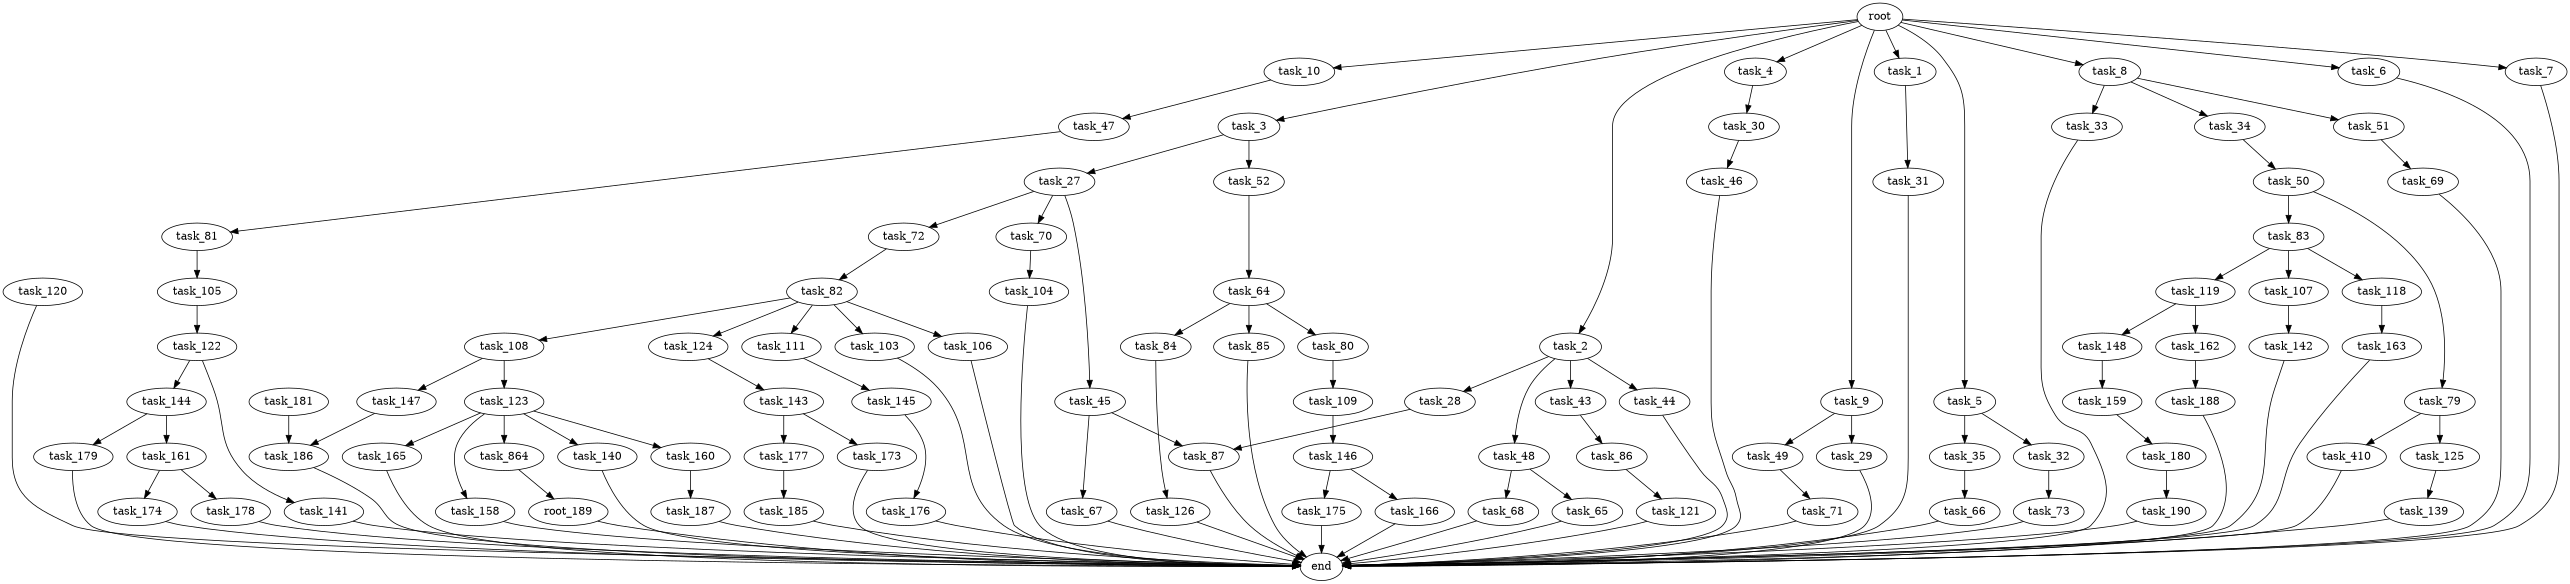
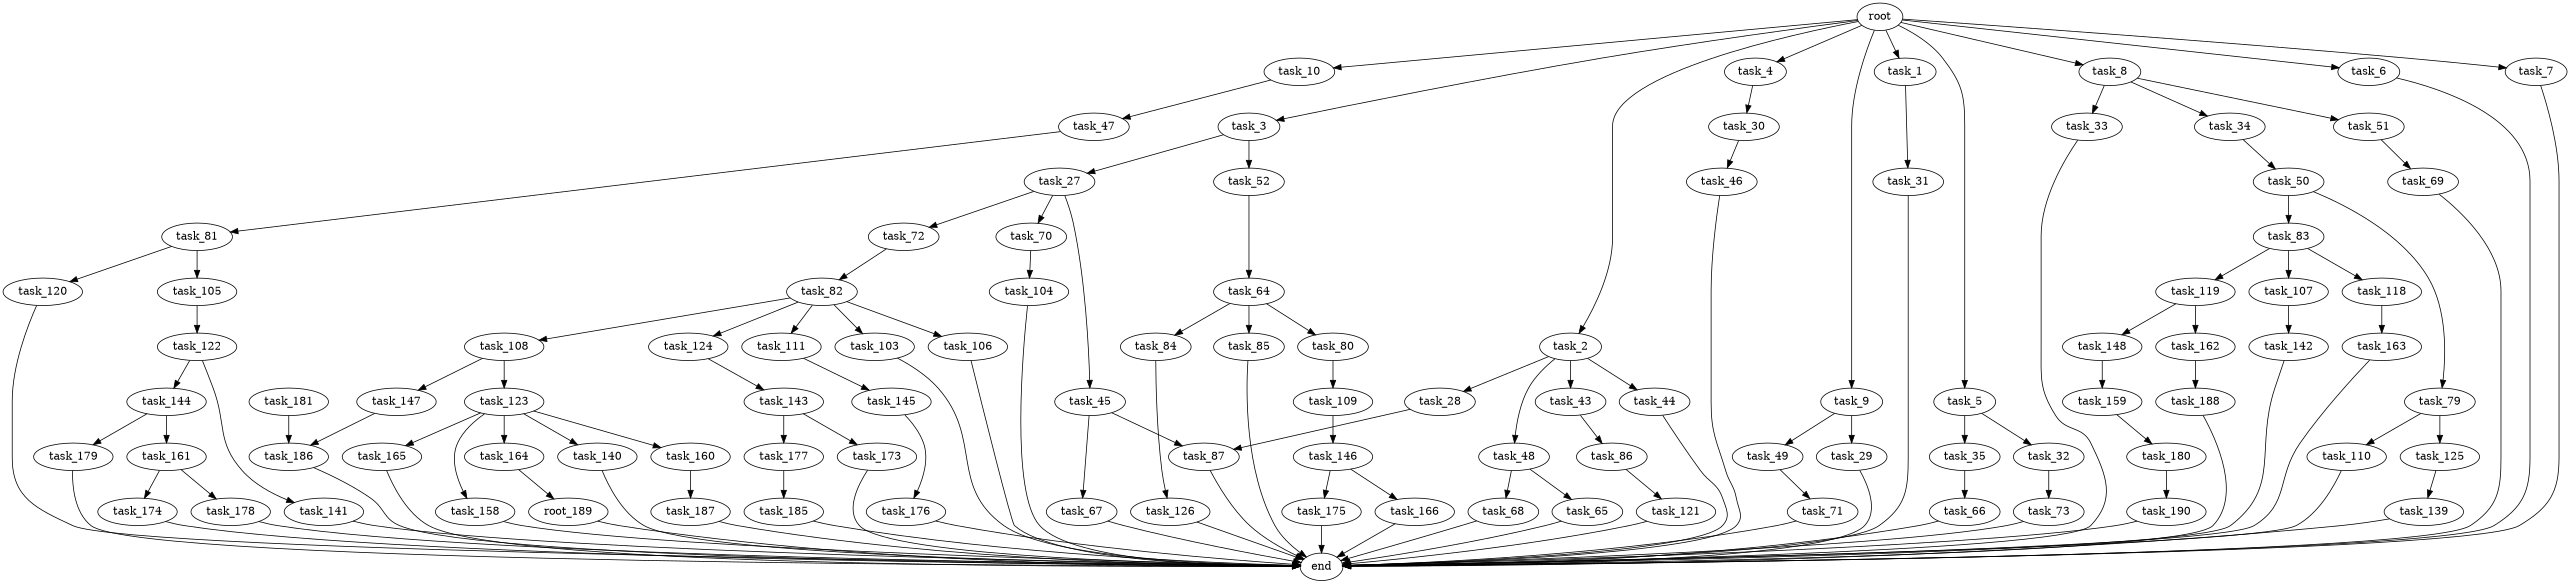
edge "task_81" -> "task_120": added
node "task_864": label "task_864" -> "task_164"
node "task_410": label "task_410" -> "task_110"
